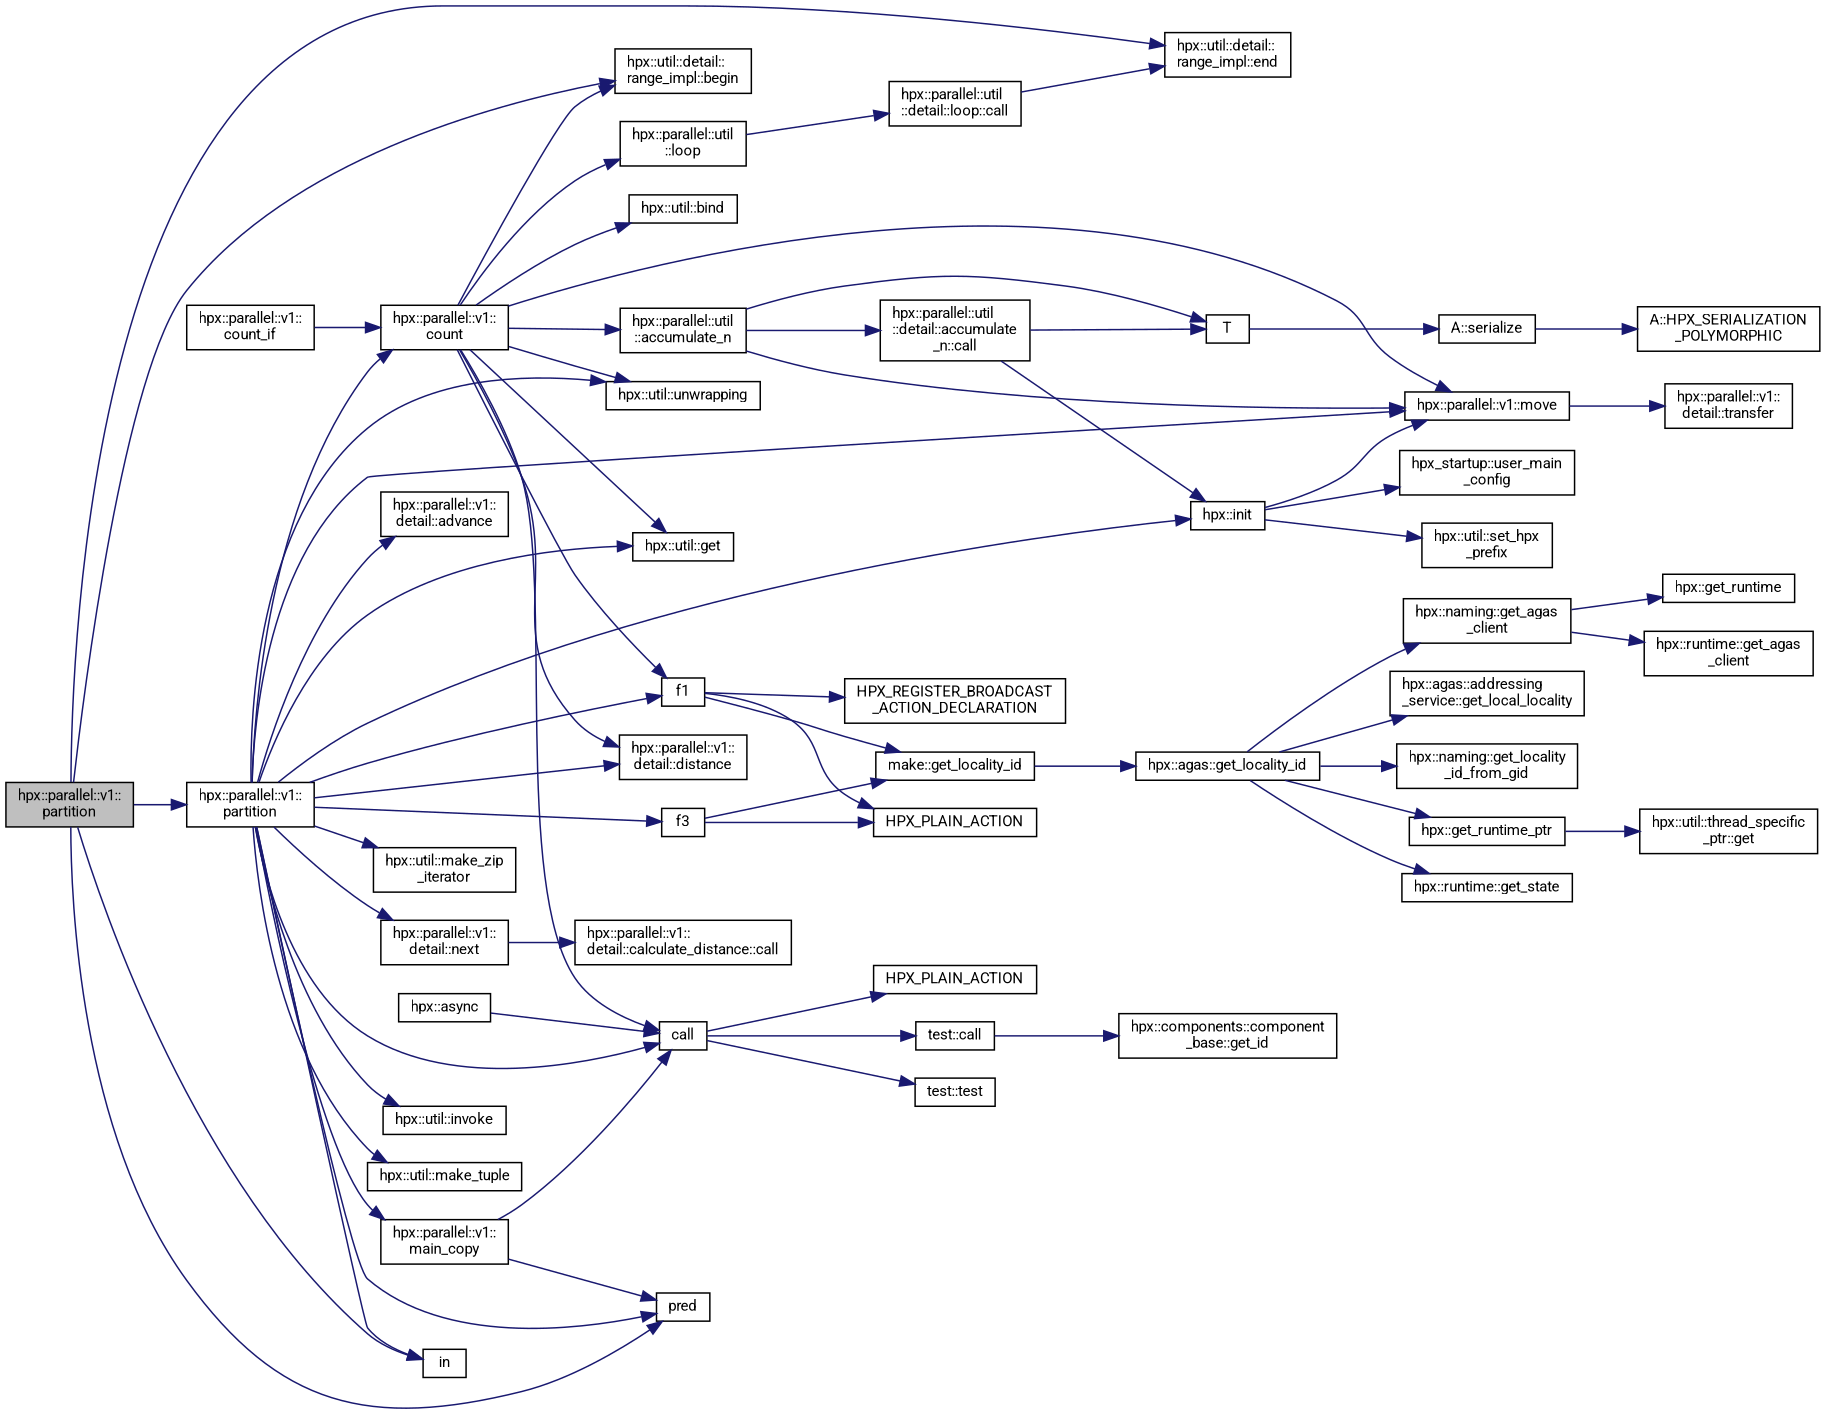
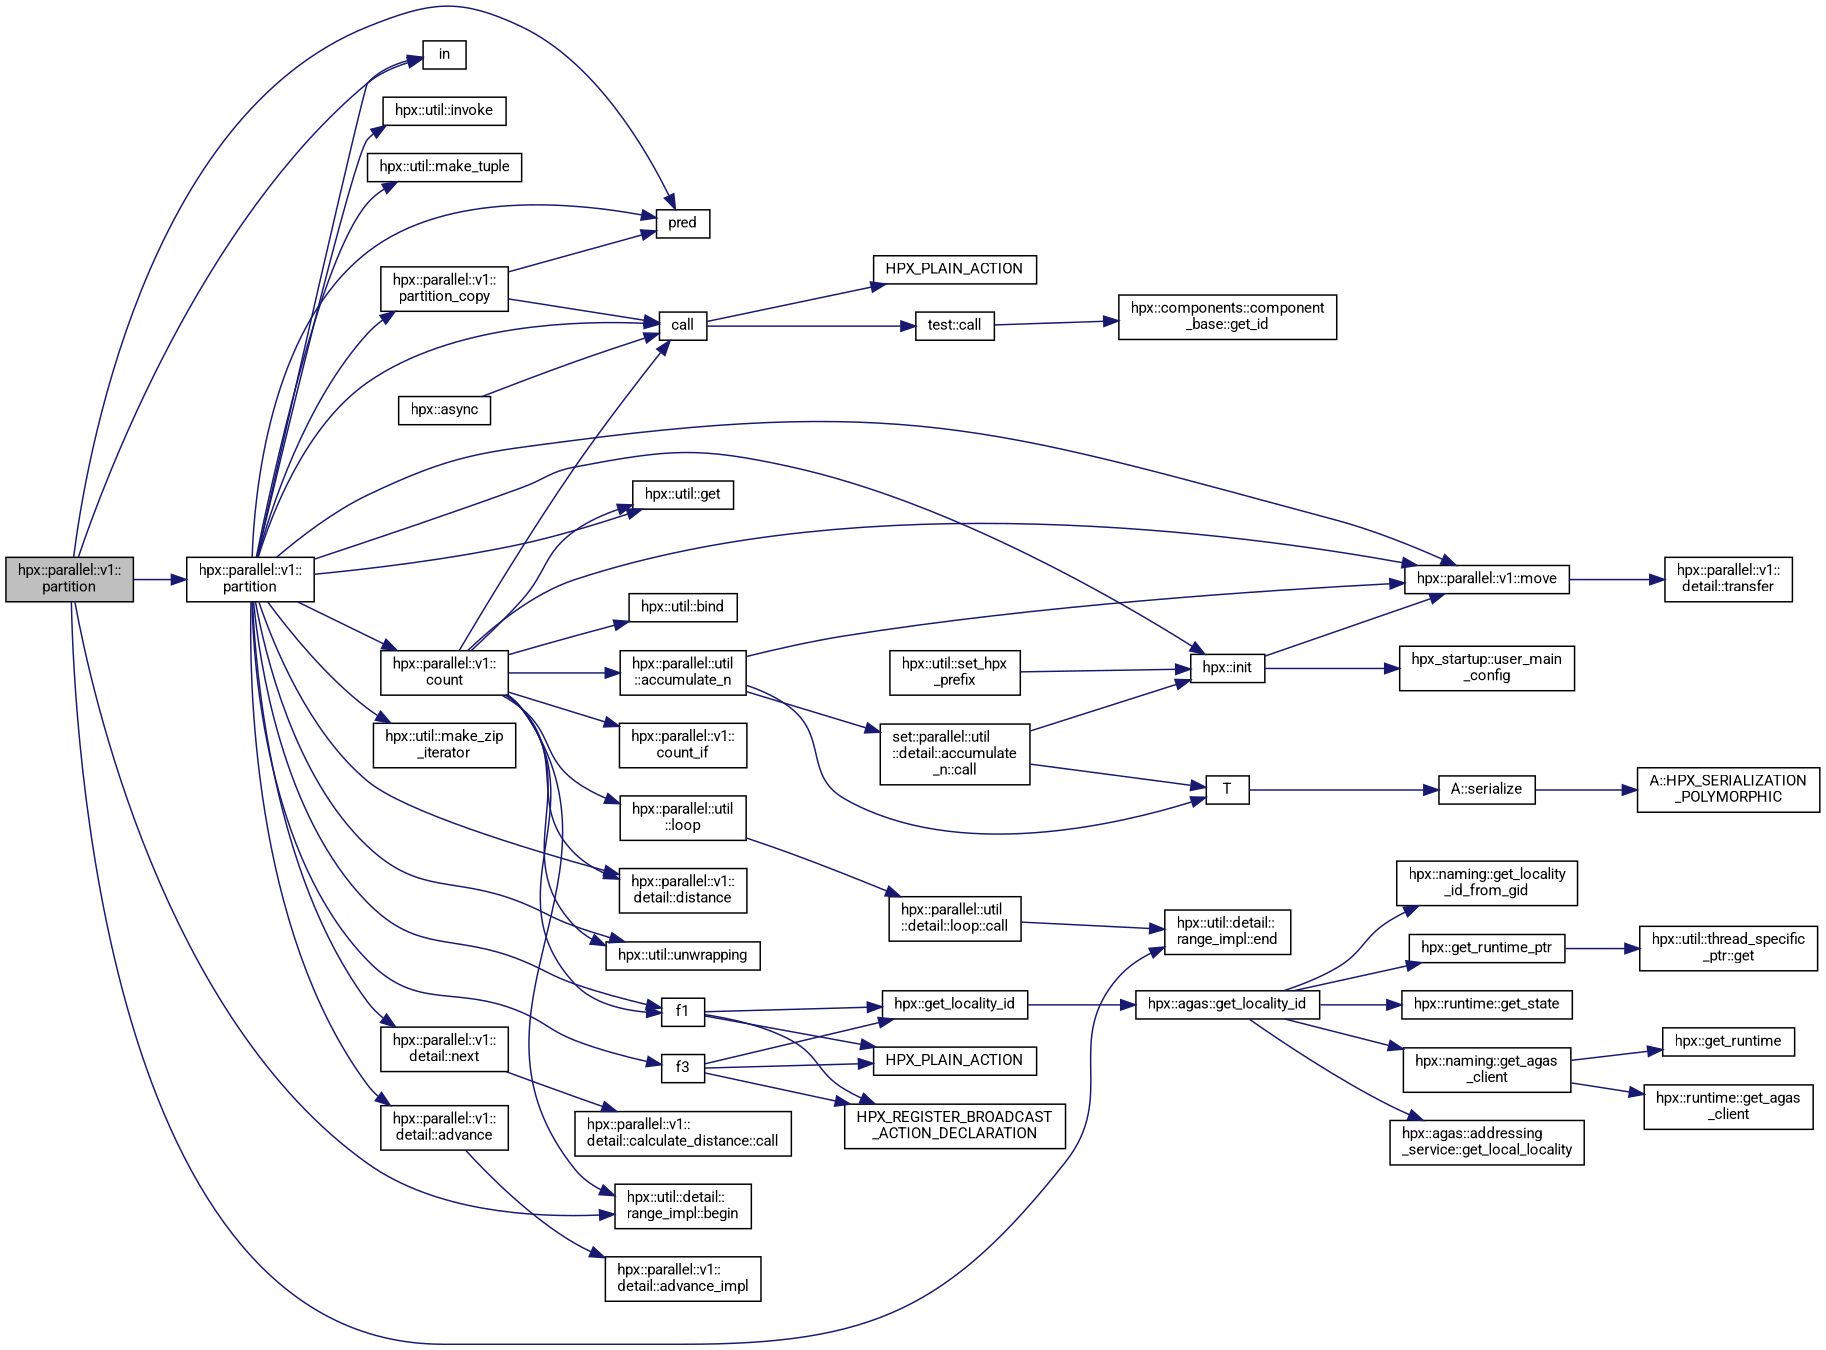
edge "hpx::parallel::v1:: count_if" -> "hpx::parallel::v1:: count": reversed
node "hpx::parallel::util ::detail::accumulate _n::call": label "hpx::parallel::util ::detail::accumulate _n::call" -> "set::parallel::util ::detail::accumulate _n::call"
edge "hpx::init" -> "hpx::util::set_hpx _prefix": reversed
node "make::get_locality_id": label "make::get_locality_id" -> "hpx::get_locality_id"
edge "f3" -> "HPX_REGISTER_BROADCAST _ACTION_DECLARATION": added
node "test::test": removed
node "hpx::parallel::v1:: main_copy": label "hpx::parallel::v1:: main_copy" -> "hpx::parallel::v1:: partition_copy"
node "hpx::parallel::v1:: detail::advance_impl": added
